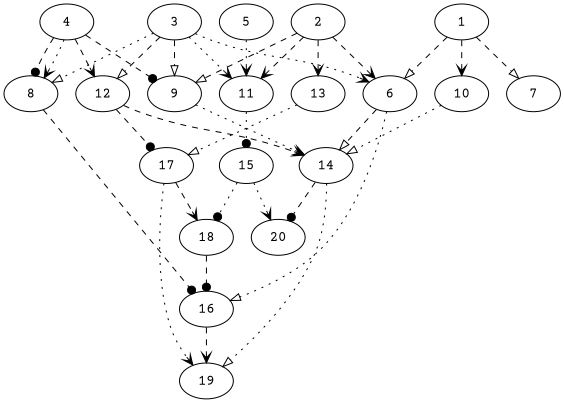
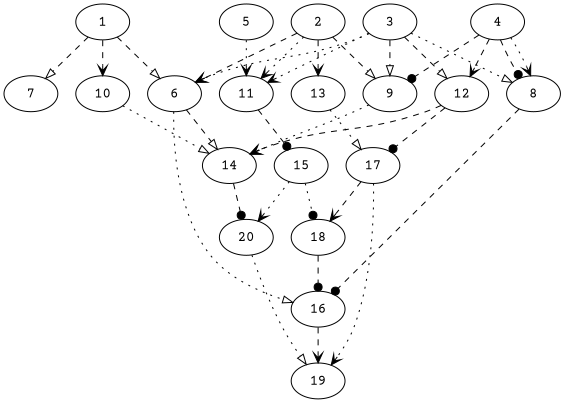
edge "2" -> "11": style dashed -> dotted
edge "11" -> "15": style dotted -> dashed
edge "14" -> "19": now "20" -> "19"
